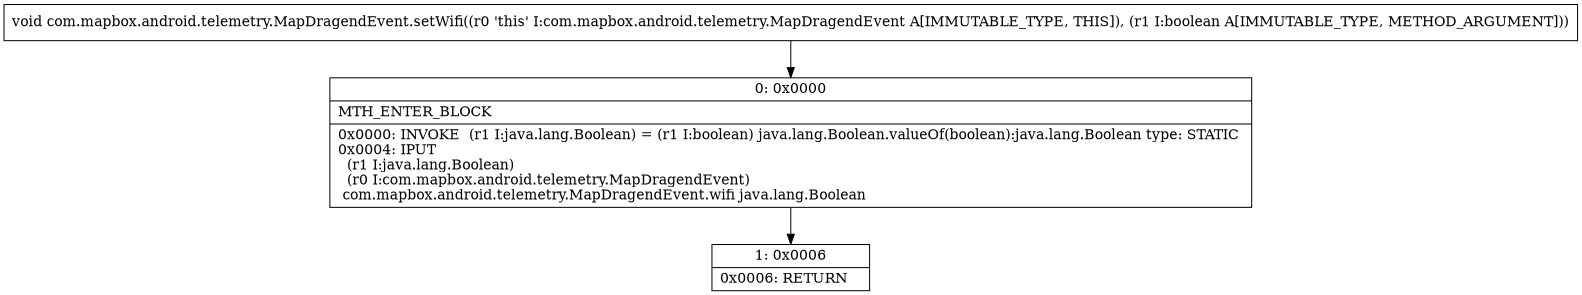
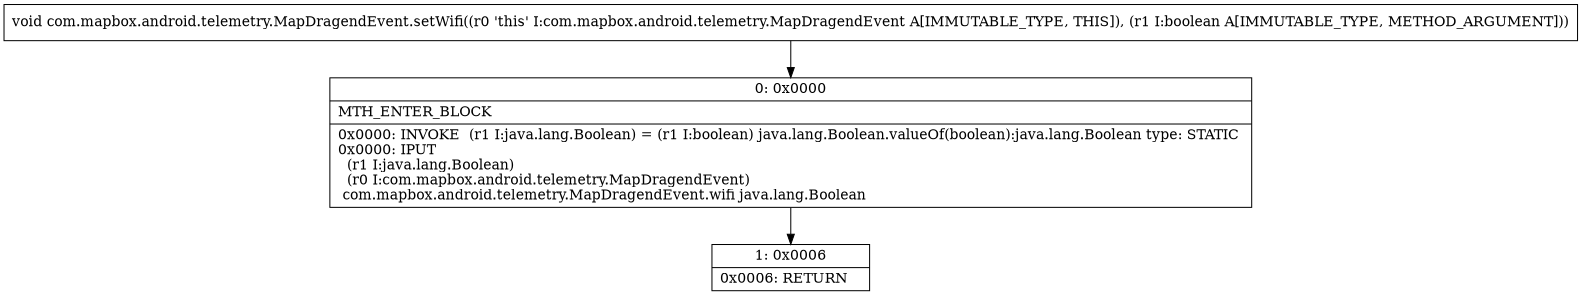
node "0: 0x0000": text "0x0004: IPUT" -> "0x0000: IPUT"
